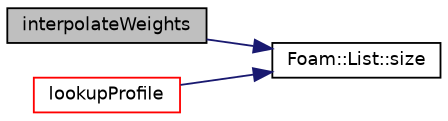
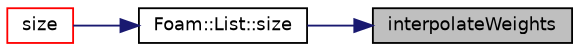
edge "interpolateWeights" -> "Foam::List::size": reversed
node "lookupProfile": label "lookupProfile" -> "size"
